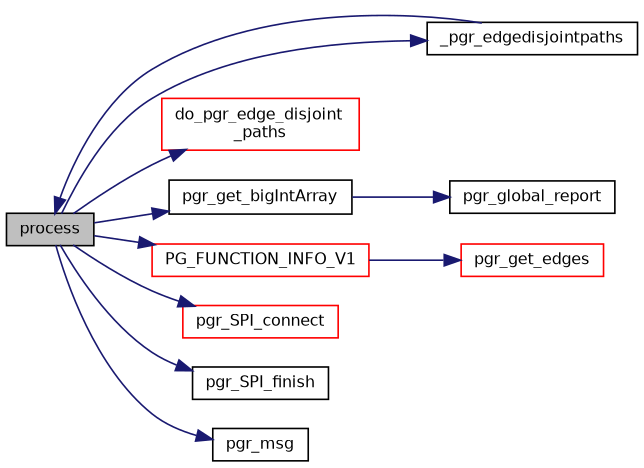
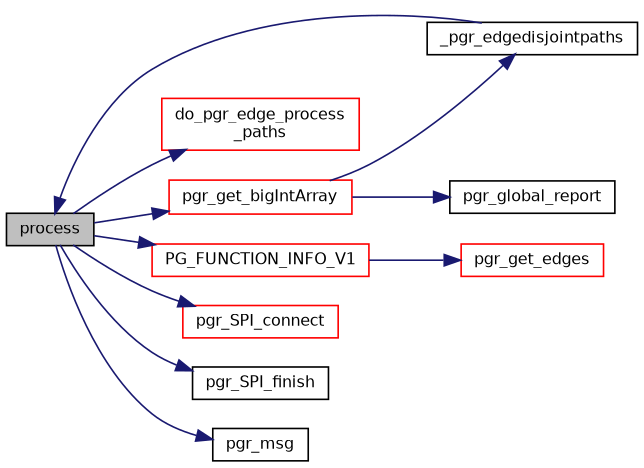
edge "process" -> "_pgr_edgedisjointpaths": now "pgr_get_bigIntArray" -> "_pgr_edgedisjointpaths"
node "do_pgr_edge_disjoint _paths": label "do_pgr_edge_disjoint _paths" -> "do_pgr_edge_process _paths"
node "pgr_get_bigIntArray": color black -> red
